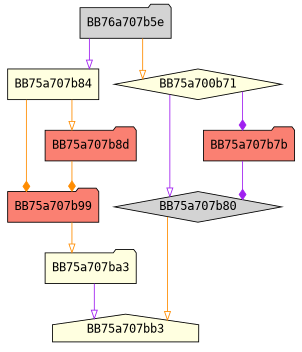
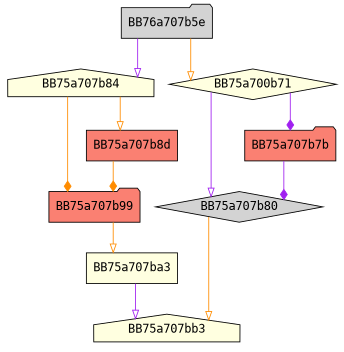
node "BB75a707b84": shape box -> house
node "BB75a707b8d": shape folder -> box
node "BB75a707ba3": shape folder -> box
